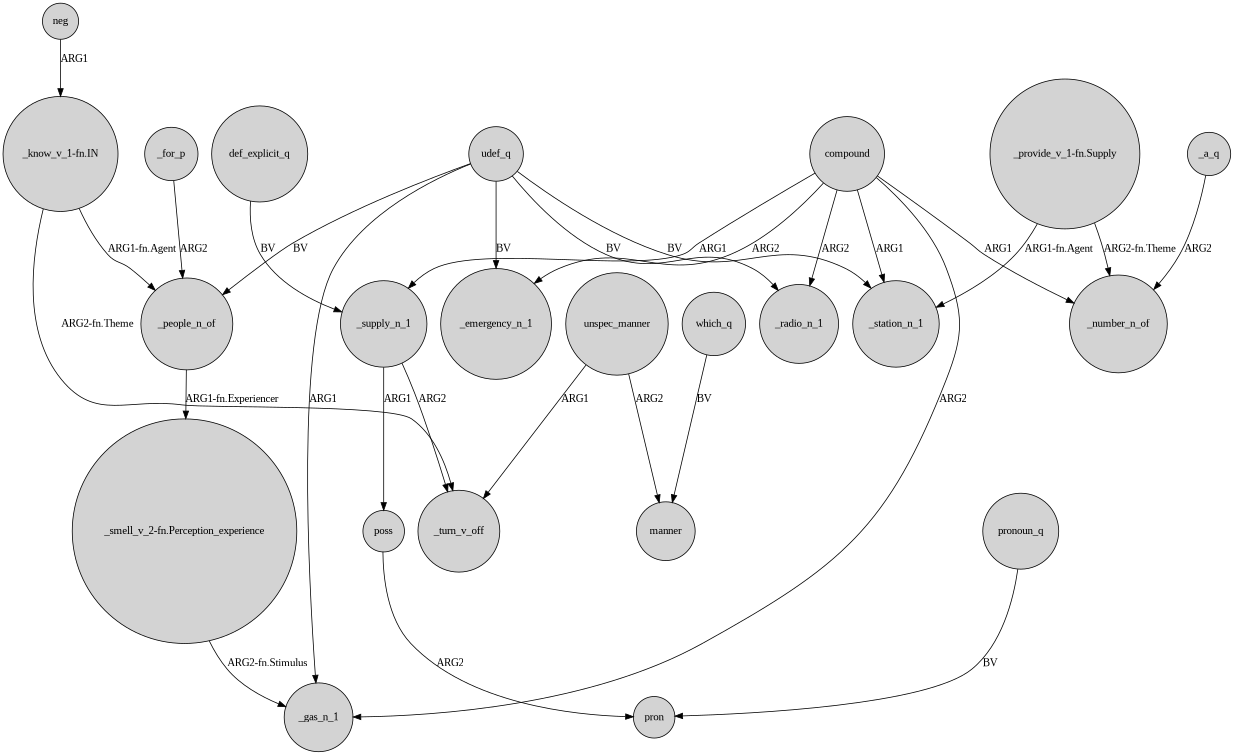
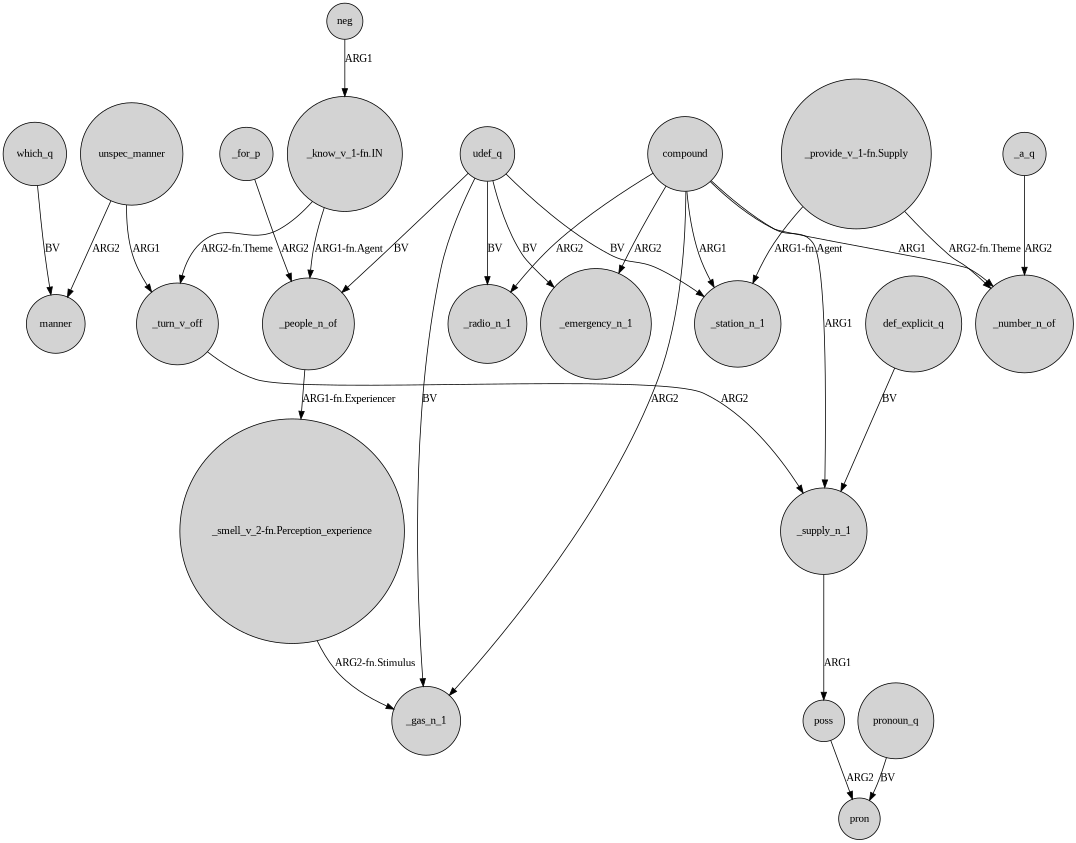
edge "udef_q" -> "_gas_n_1": label "ARG1" -> "BV"
edge "_supply_n_1" -> "_turn_v_off": reversed
